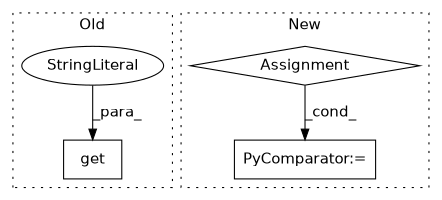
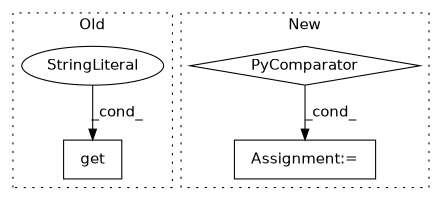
node "Assignment": label "Assignment" -> "PyComparator"
edge "StringLiteral" -> "get": label "_para_" -> "_cond_"
node "PyComparator:=": label "PyComparator:=" -> "Assignment:="
